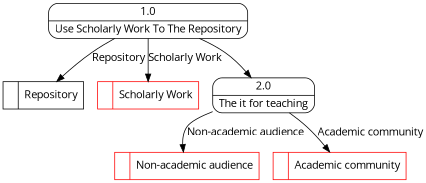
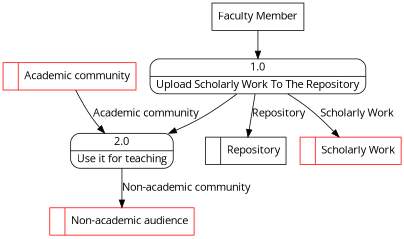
node "Faculty Member": added
node "1.0": text "Use Scholarly Work To The Repository" -> "Upload Scholarly Work To The Repository"
node "2.0": text "The it for teaching" -> "Use it for teaching"
edge "2.0" -> "Academic community": reversed
edge "2.0" -> "Non-academic audience": label "Non-academic audience" -> "Non-academic community"
